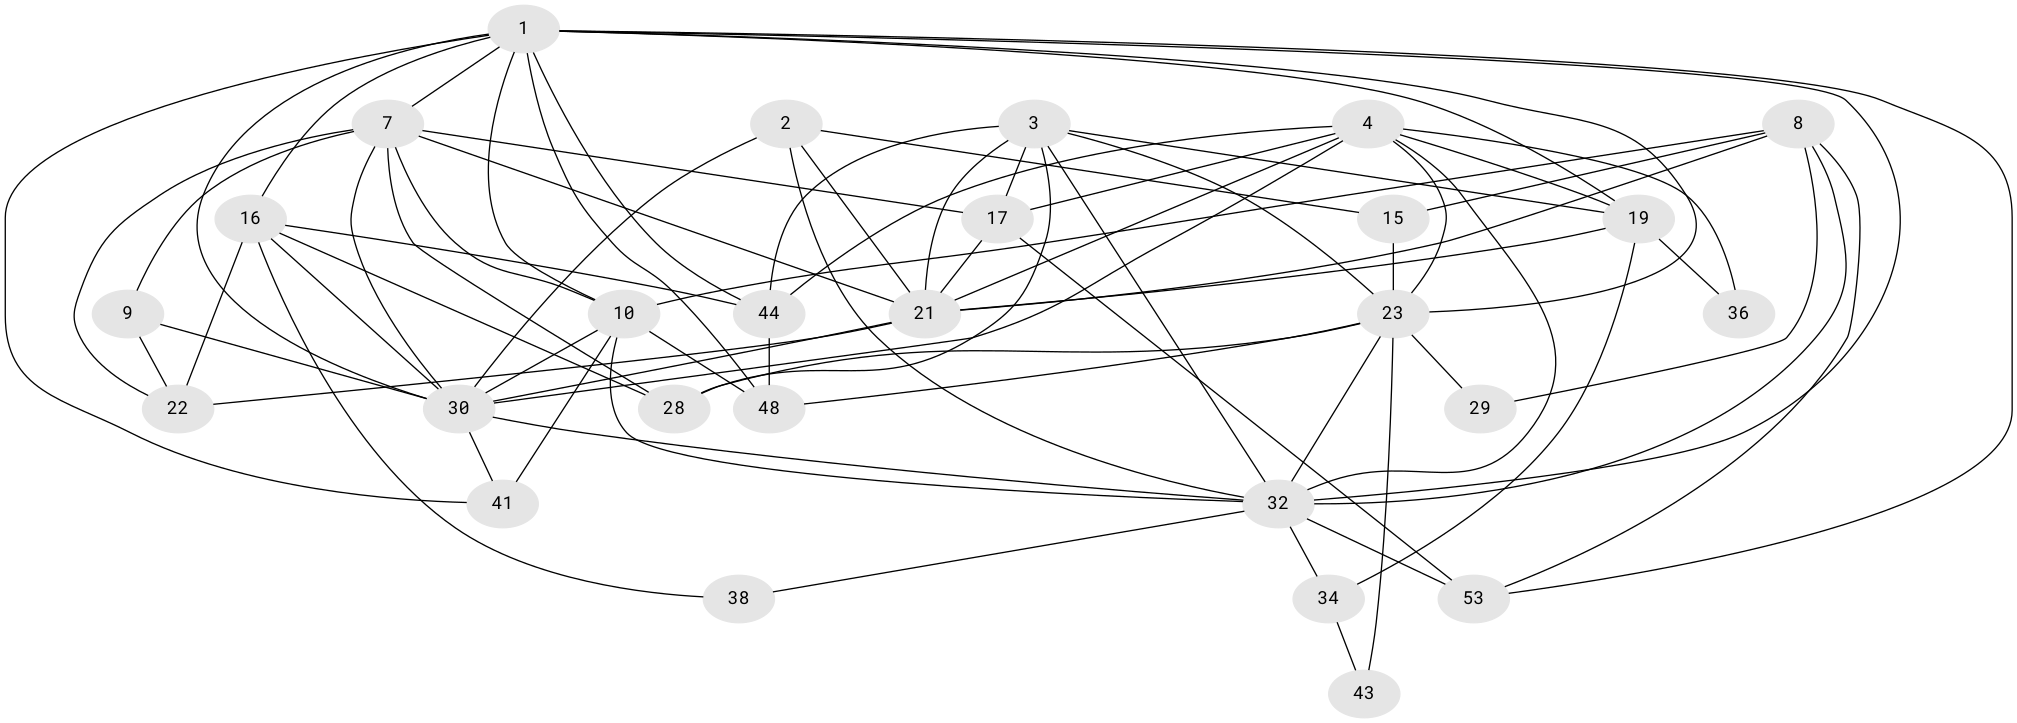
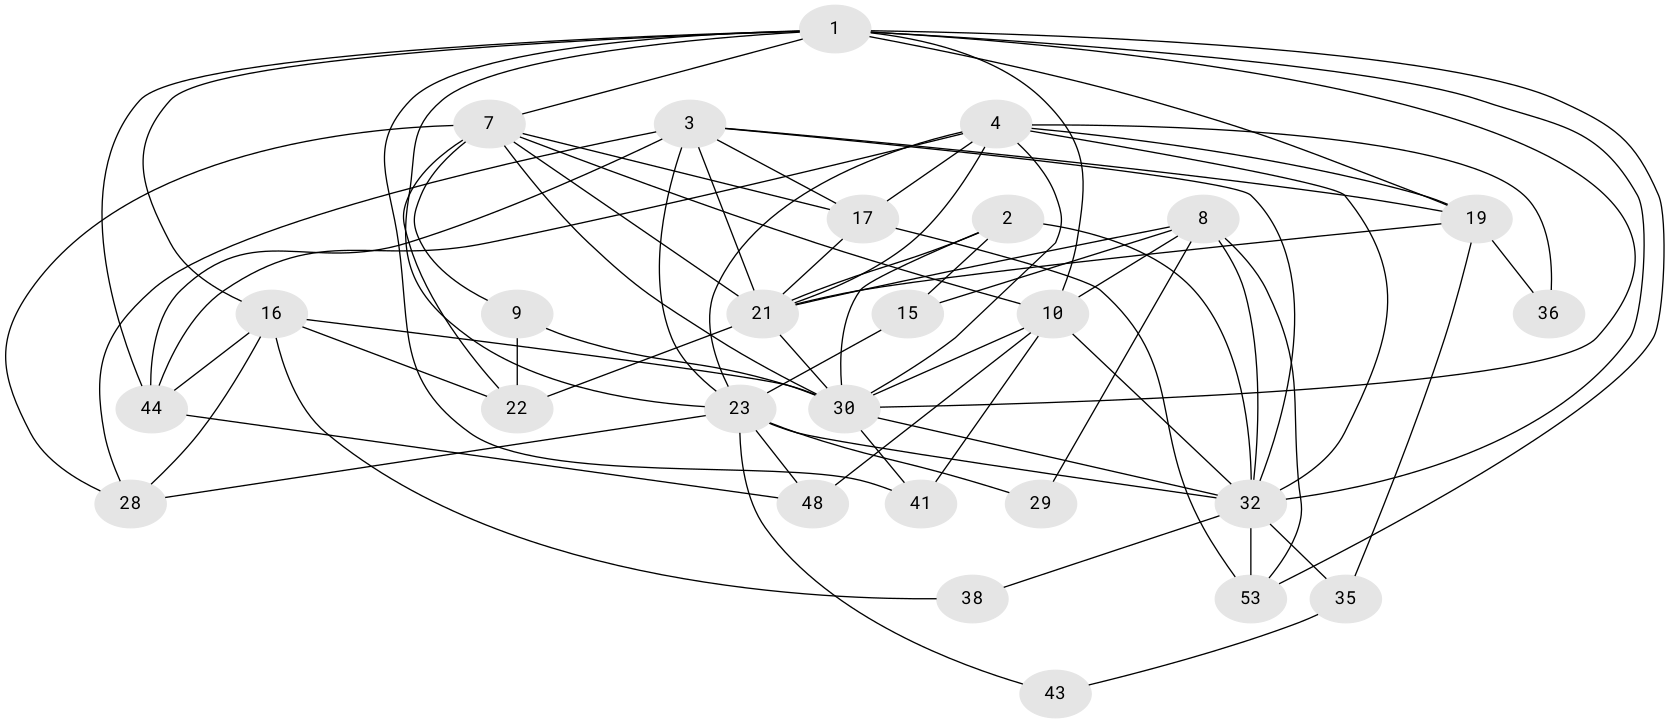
edge "1" -- "48": removed
node "34": label "34" -> "35"
